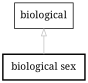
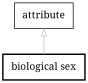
node "biological": label "biological" -> "attribute"
